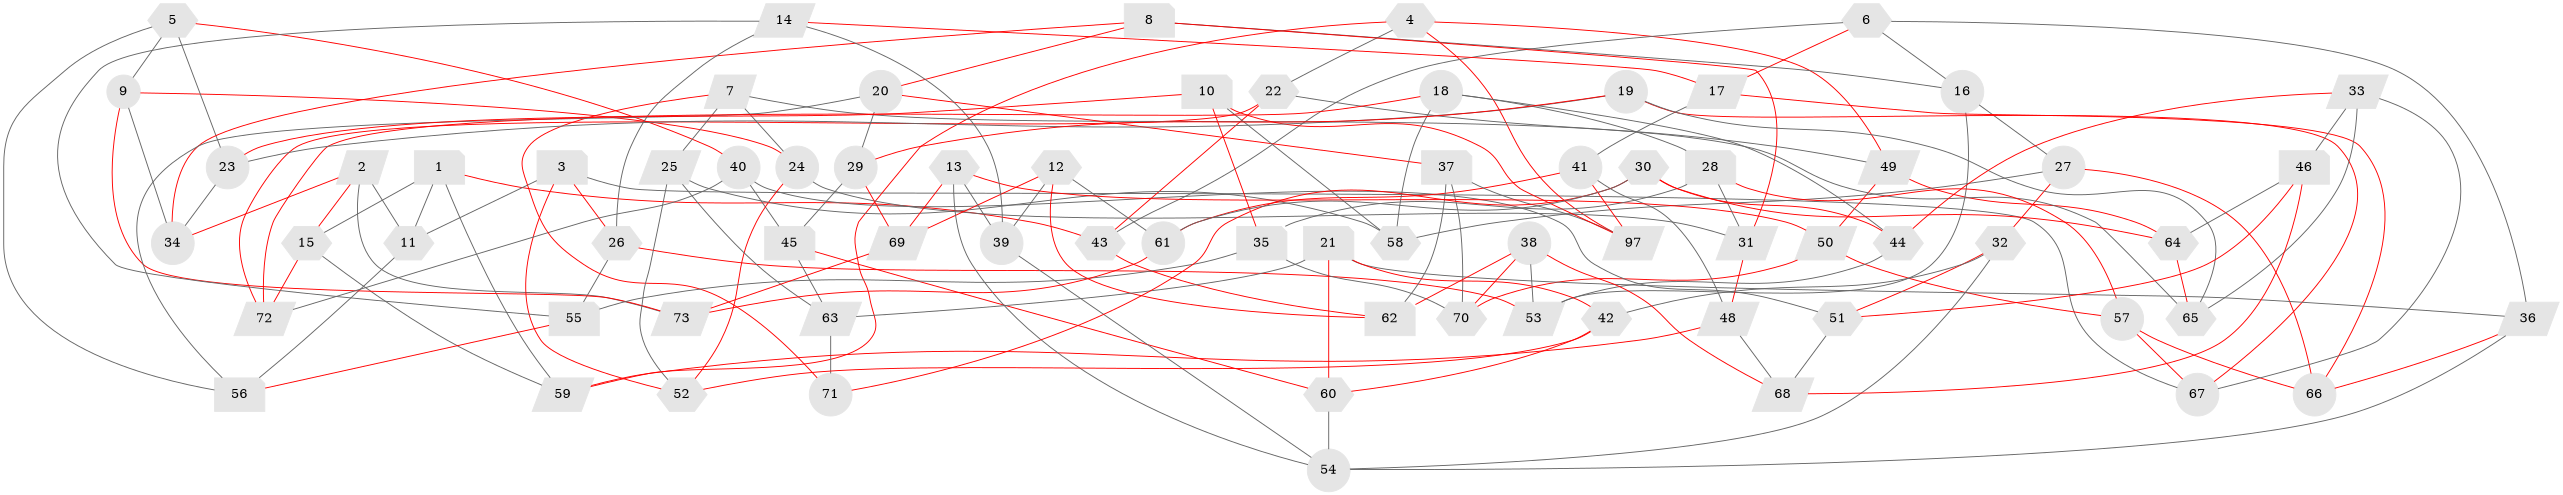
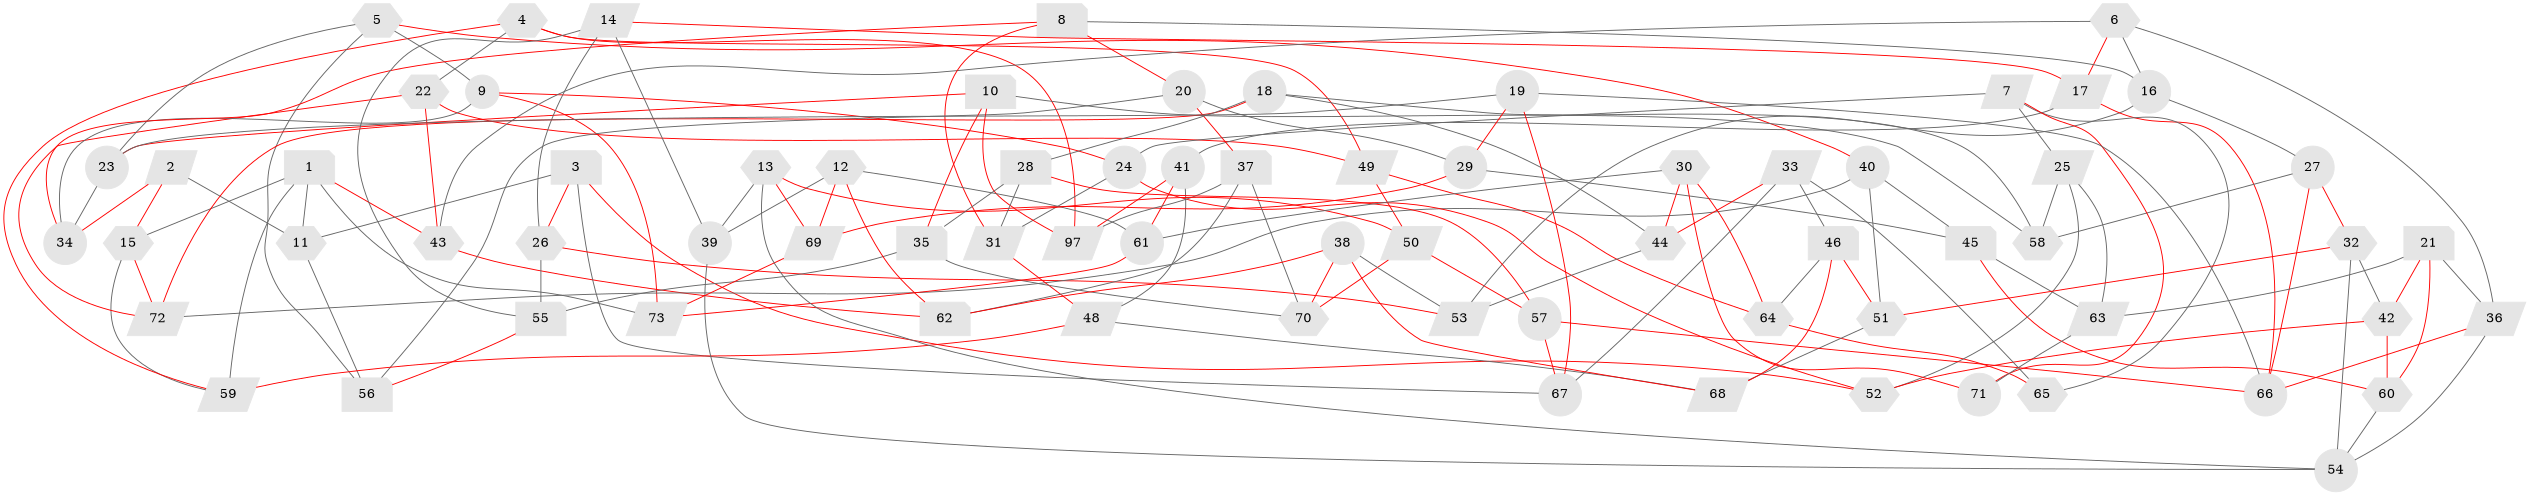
edge "22" -- "49": color gray40 -> red
edge "19" -- "65": now "19" -- "66"
edge "2" -- "73": now "1" -- "73"
